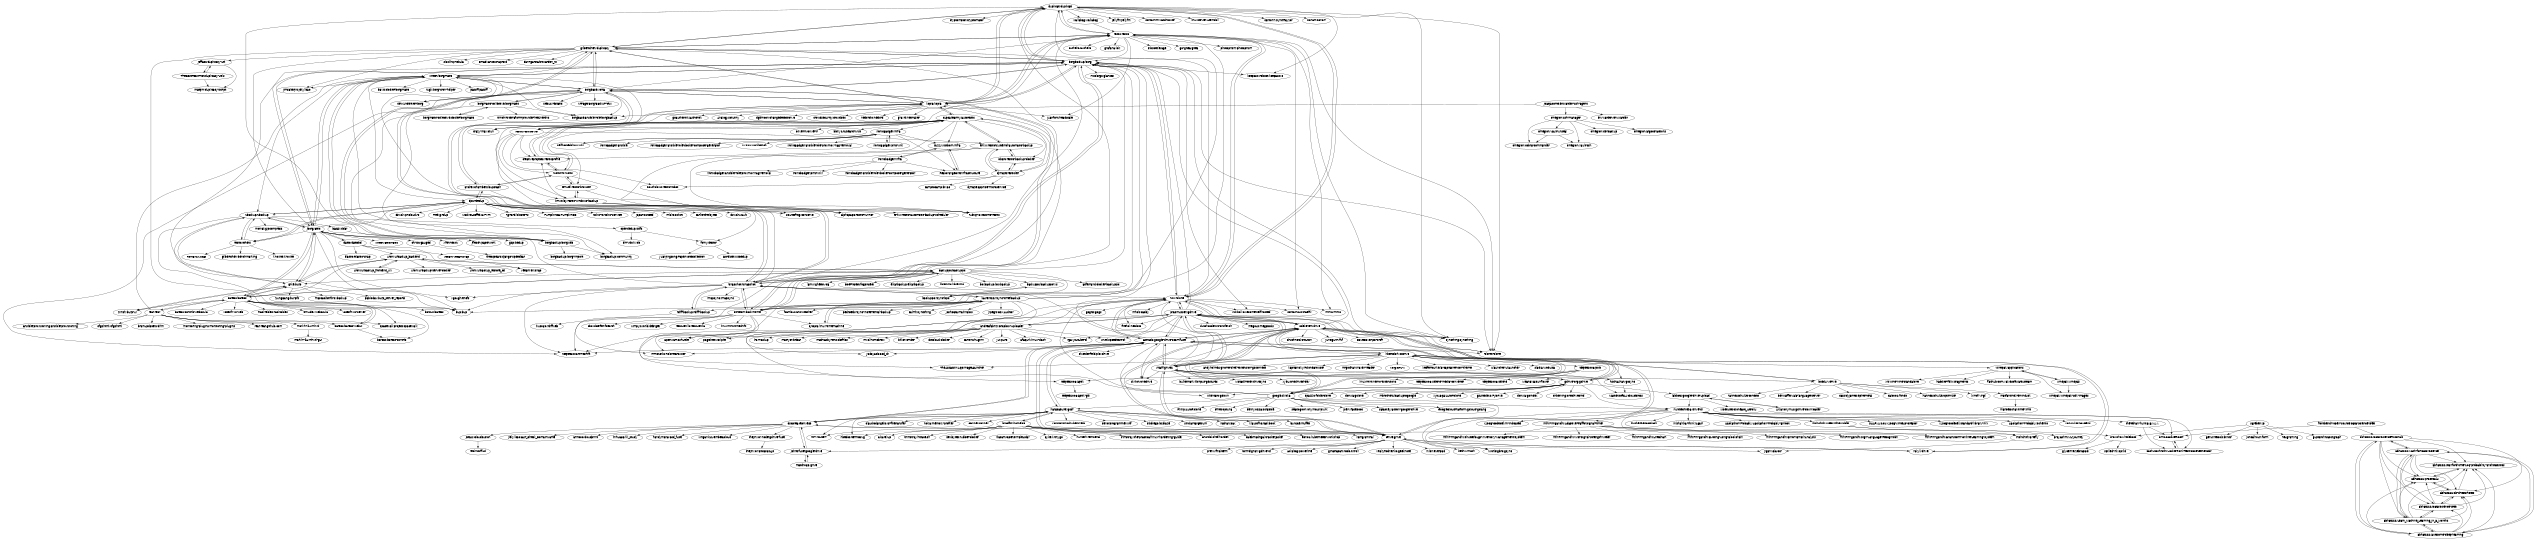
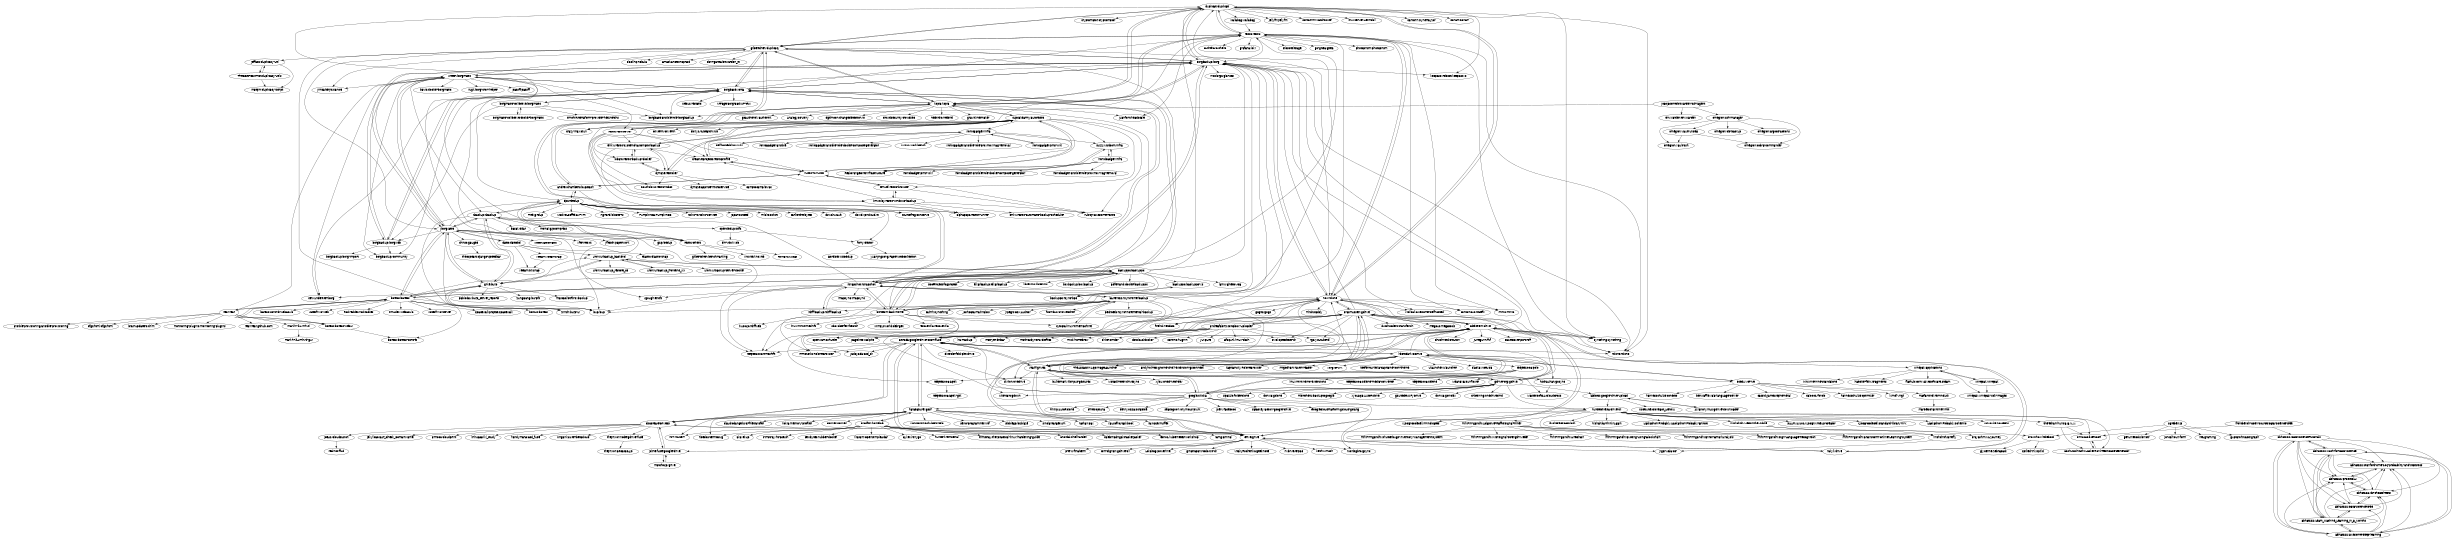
node "jimsalterjrs/jekyllcao": label "jimsalterjrs/jekyllcao" -> "jimsalterjrs/sanoid"
edge "rsnapshot/rsnapshot" -> "witten/borgmatic": now "rsnapshot/rsnapshot" -> "KenKundert/emborg"
edge "rear/rear" -> "spacewalkproject/spacewalk": removed
